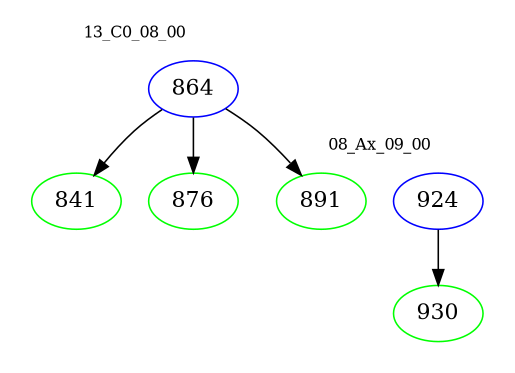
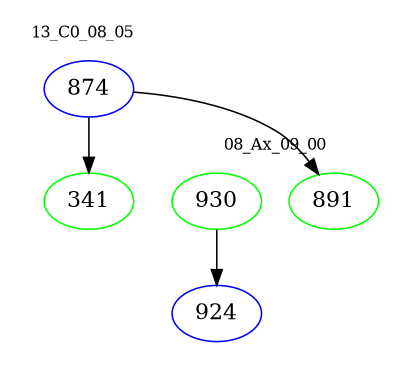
cluster "13_C0_08_00": label "13_C0_08_00" -> "13_C0_08_05"
node "864": label "864" -> "874"
node "841": label "841" -> "341"
node "876": removed
edge "924" -> "930": reversed
